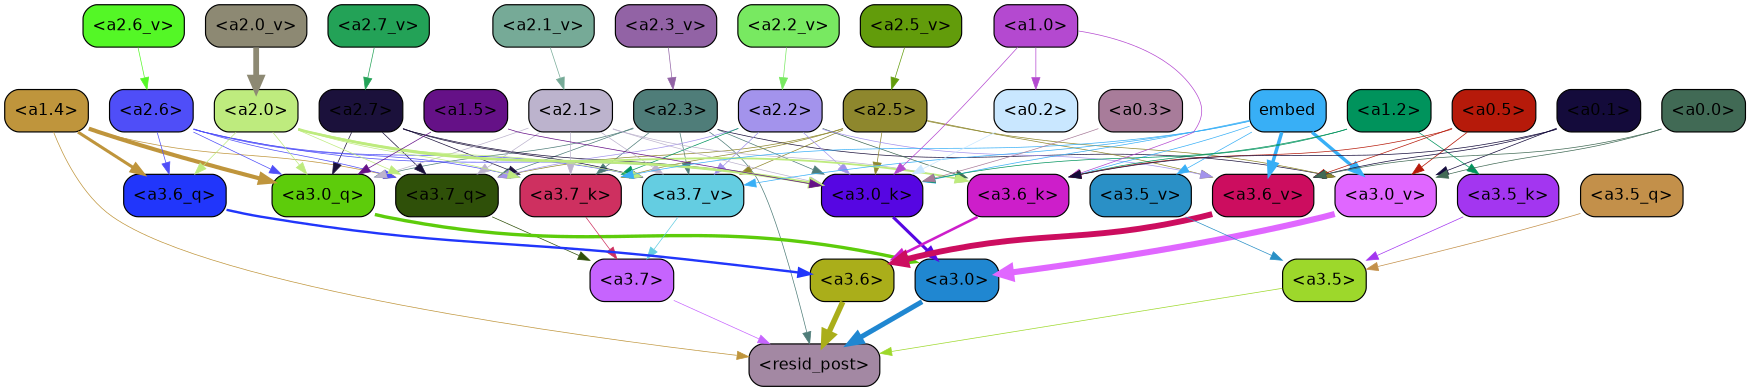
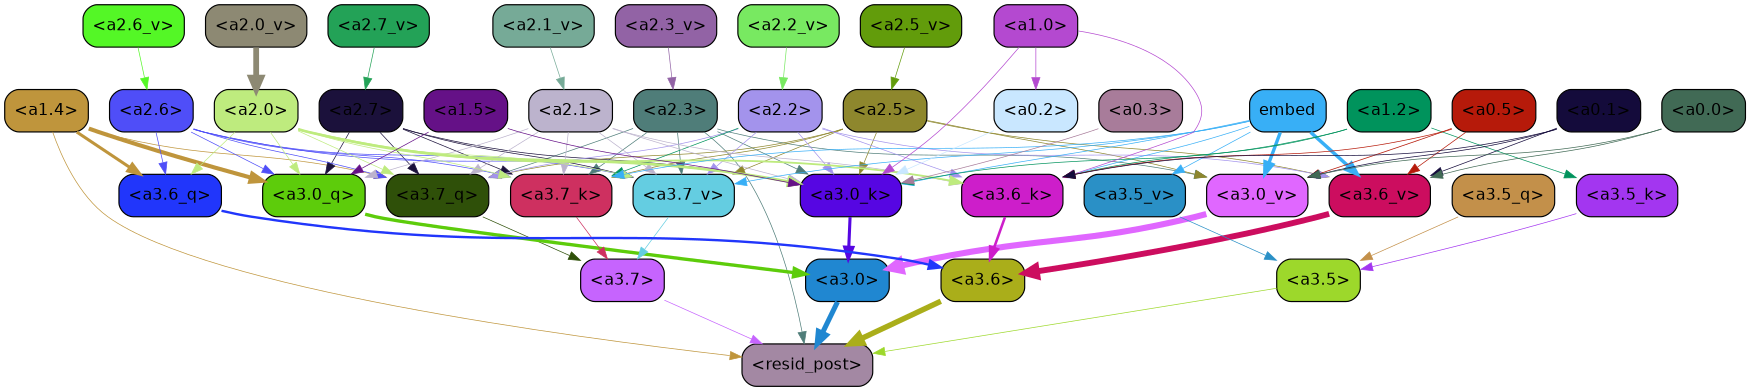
edge "<a2.3>" -> "<a3.0_q>": removed
edge "<a2.2>" -> "<a3.6_k>": color #416a55 -> #a393ec
edge "<a2.3>" -> "<a3.0_v>": color #1b113b -> #4f7d79
